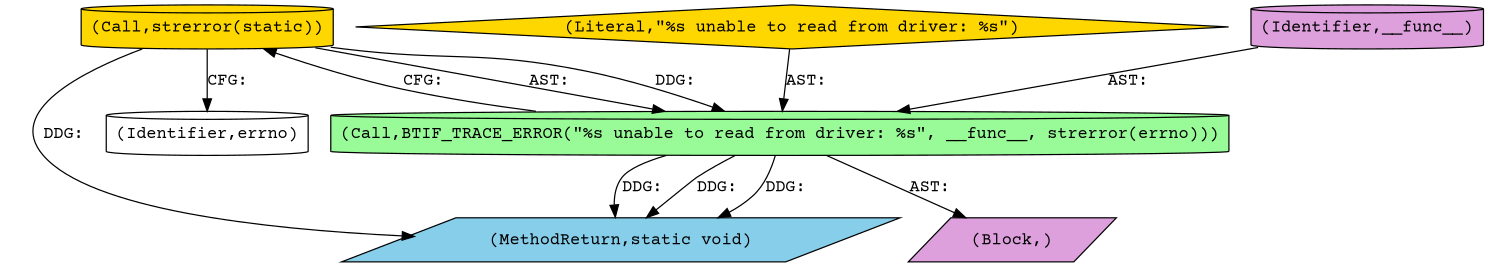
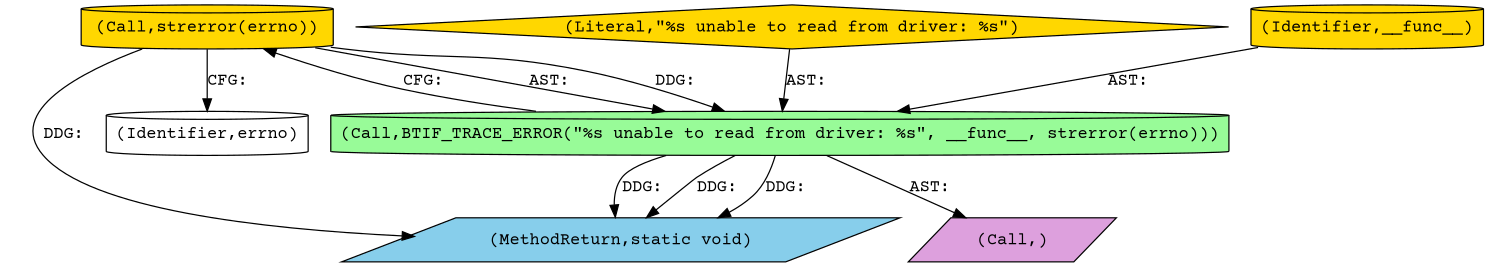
node "(Call,strerror(static))": label "(Call,strerror(static))" -> "(Call,strerror(errno))"
node "(Identifier,__func__)": fillcolor plum -> gold
node "(Block,)": label "(Block,)" -> "(Call,)"
